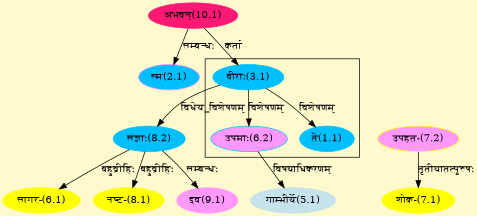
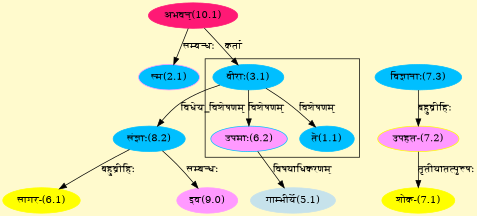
node "विज्ञानाः(7.3)": added
node "नष्ट-(8.1)": removed
node "इव(9.1)": label "इव(9.1)" -> "इव(9.0)"
